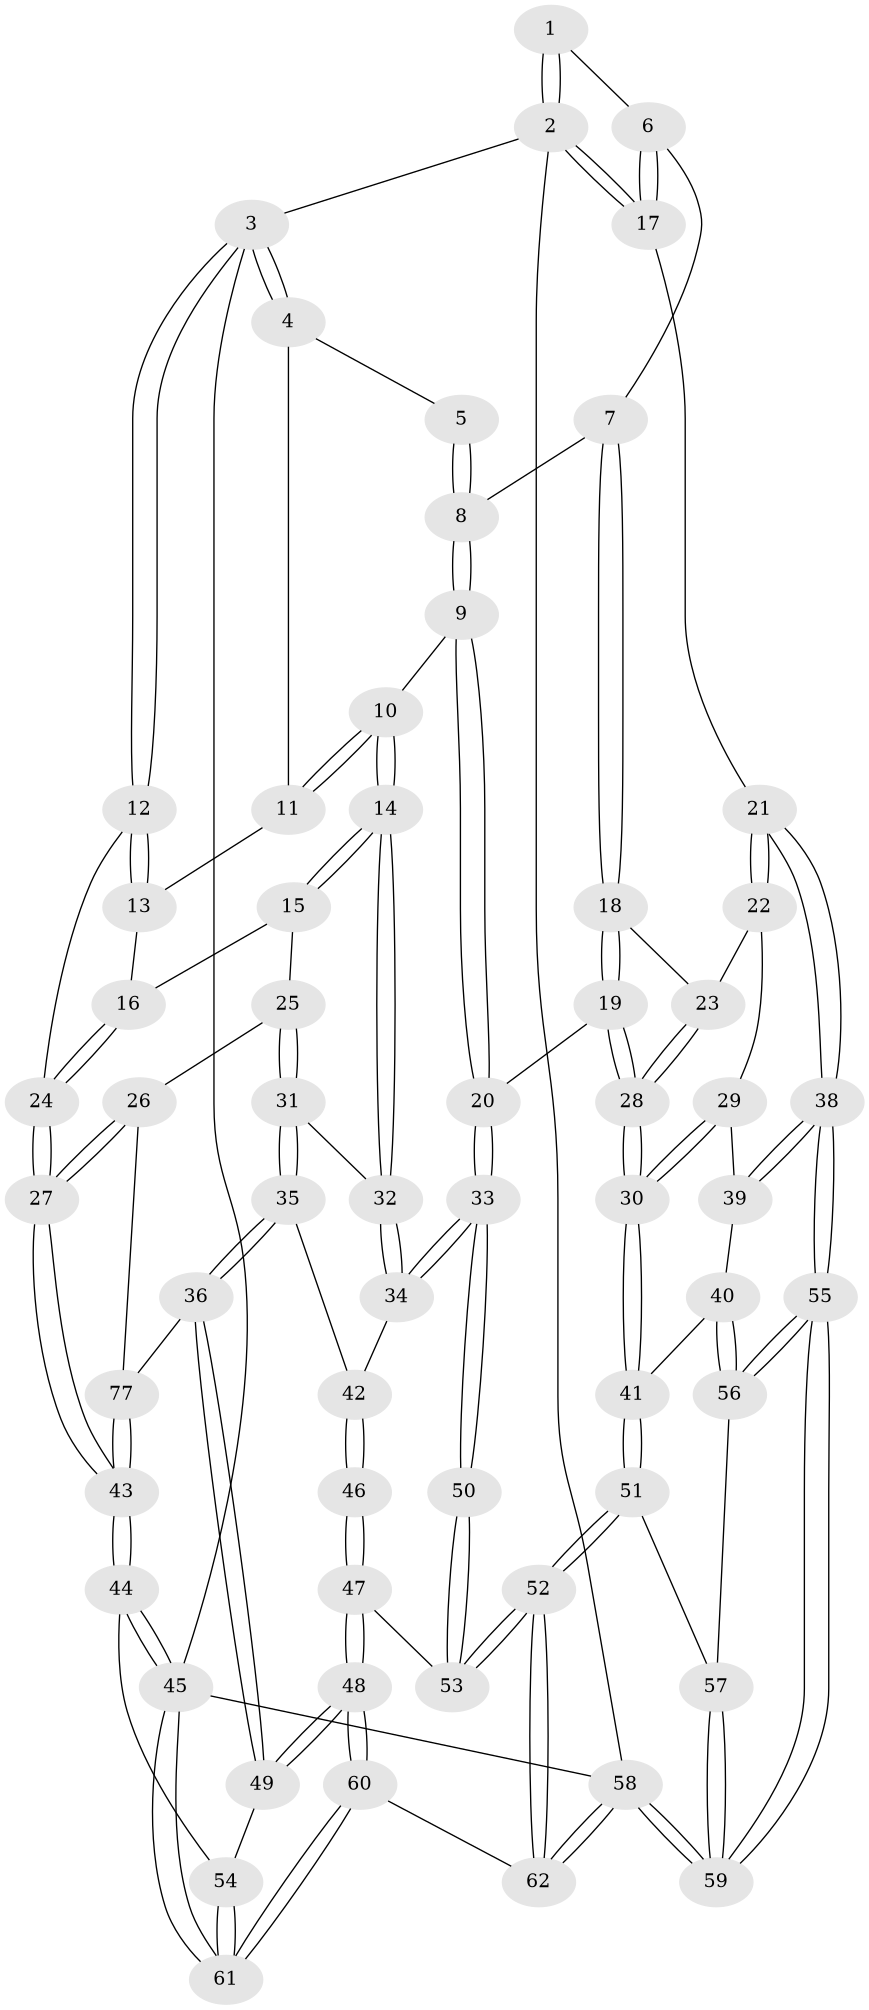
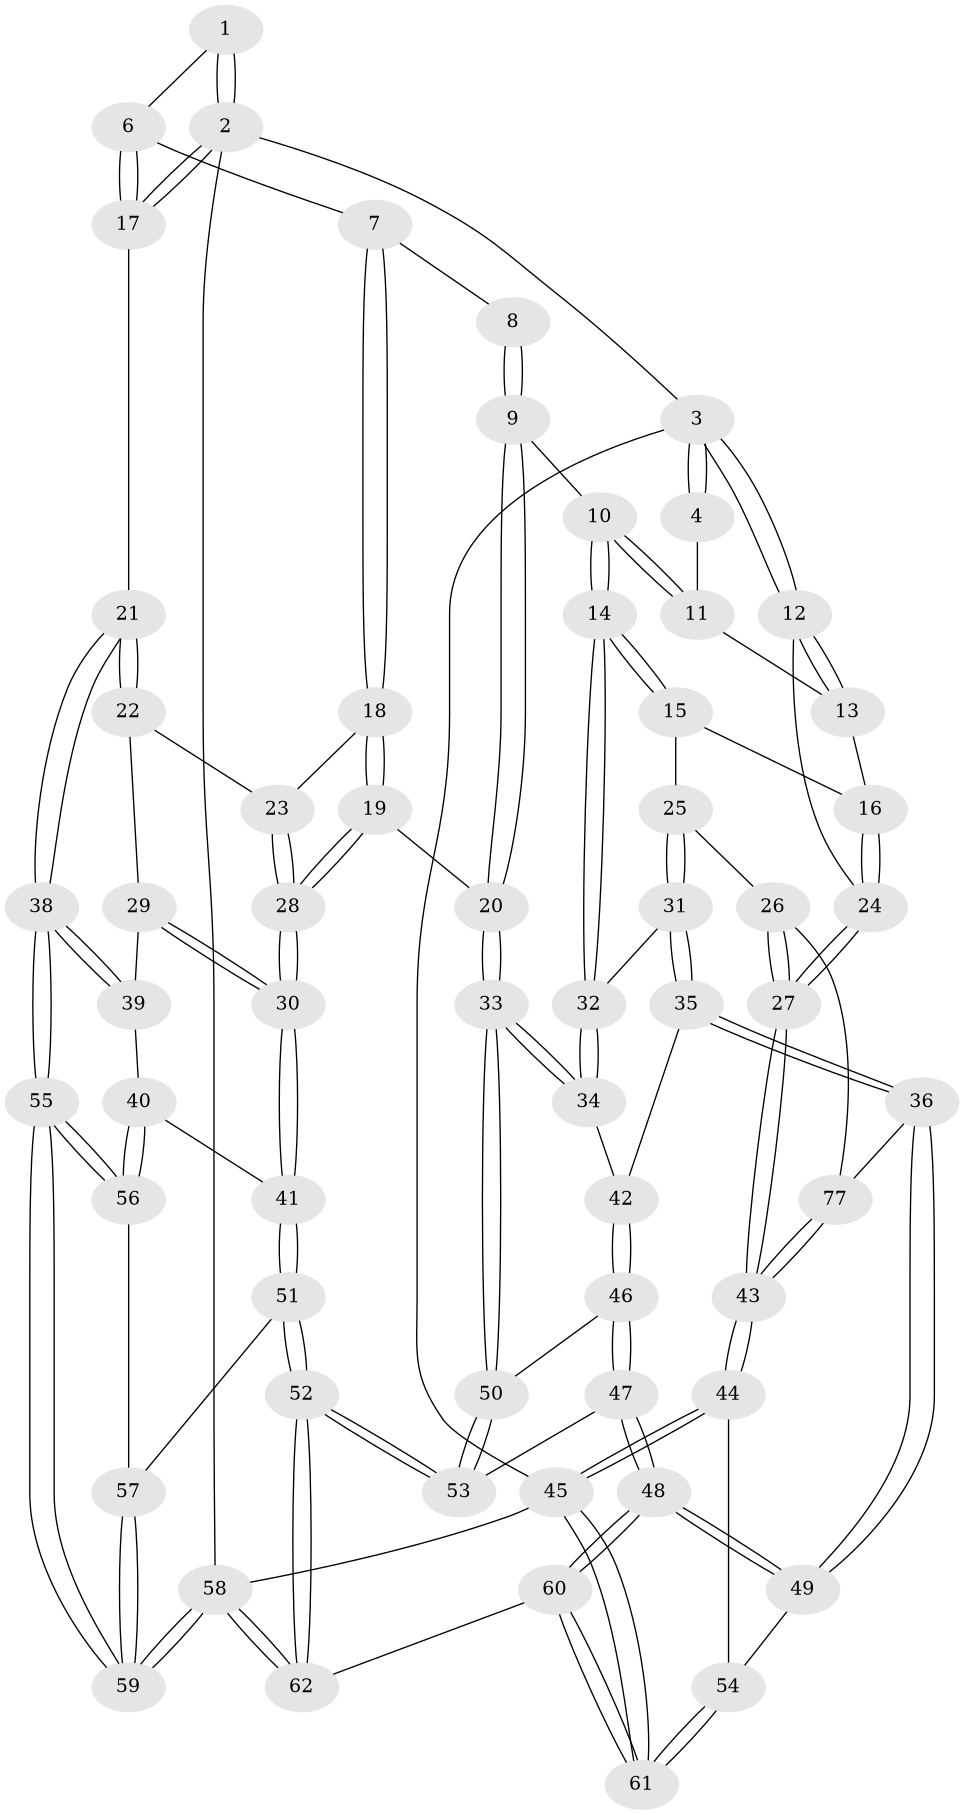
node "5": removed
edge "46" -- "50": added
